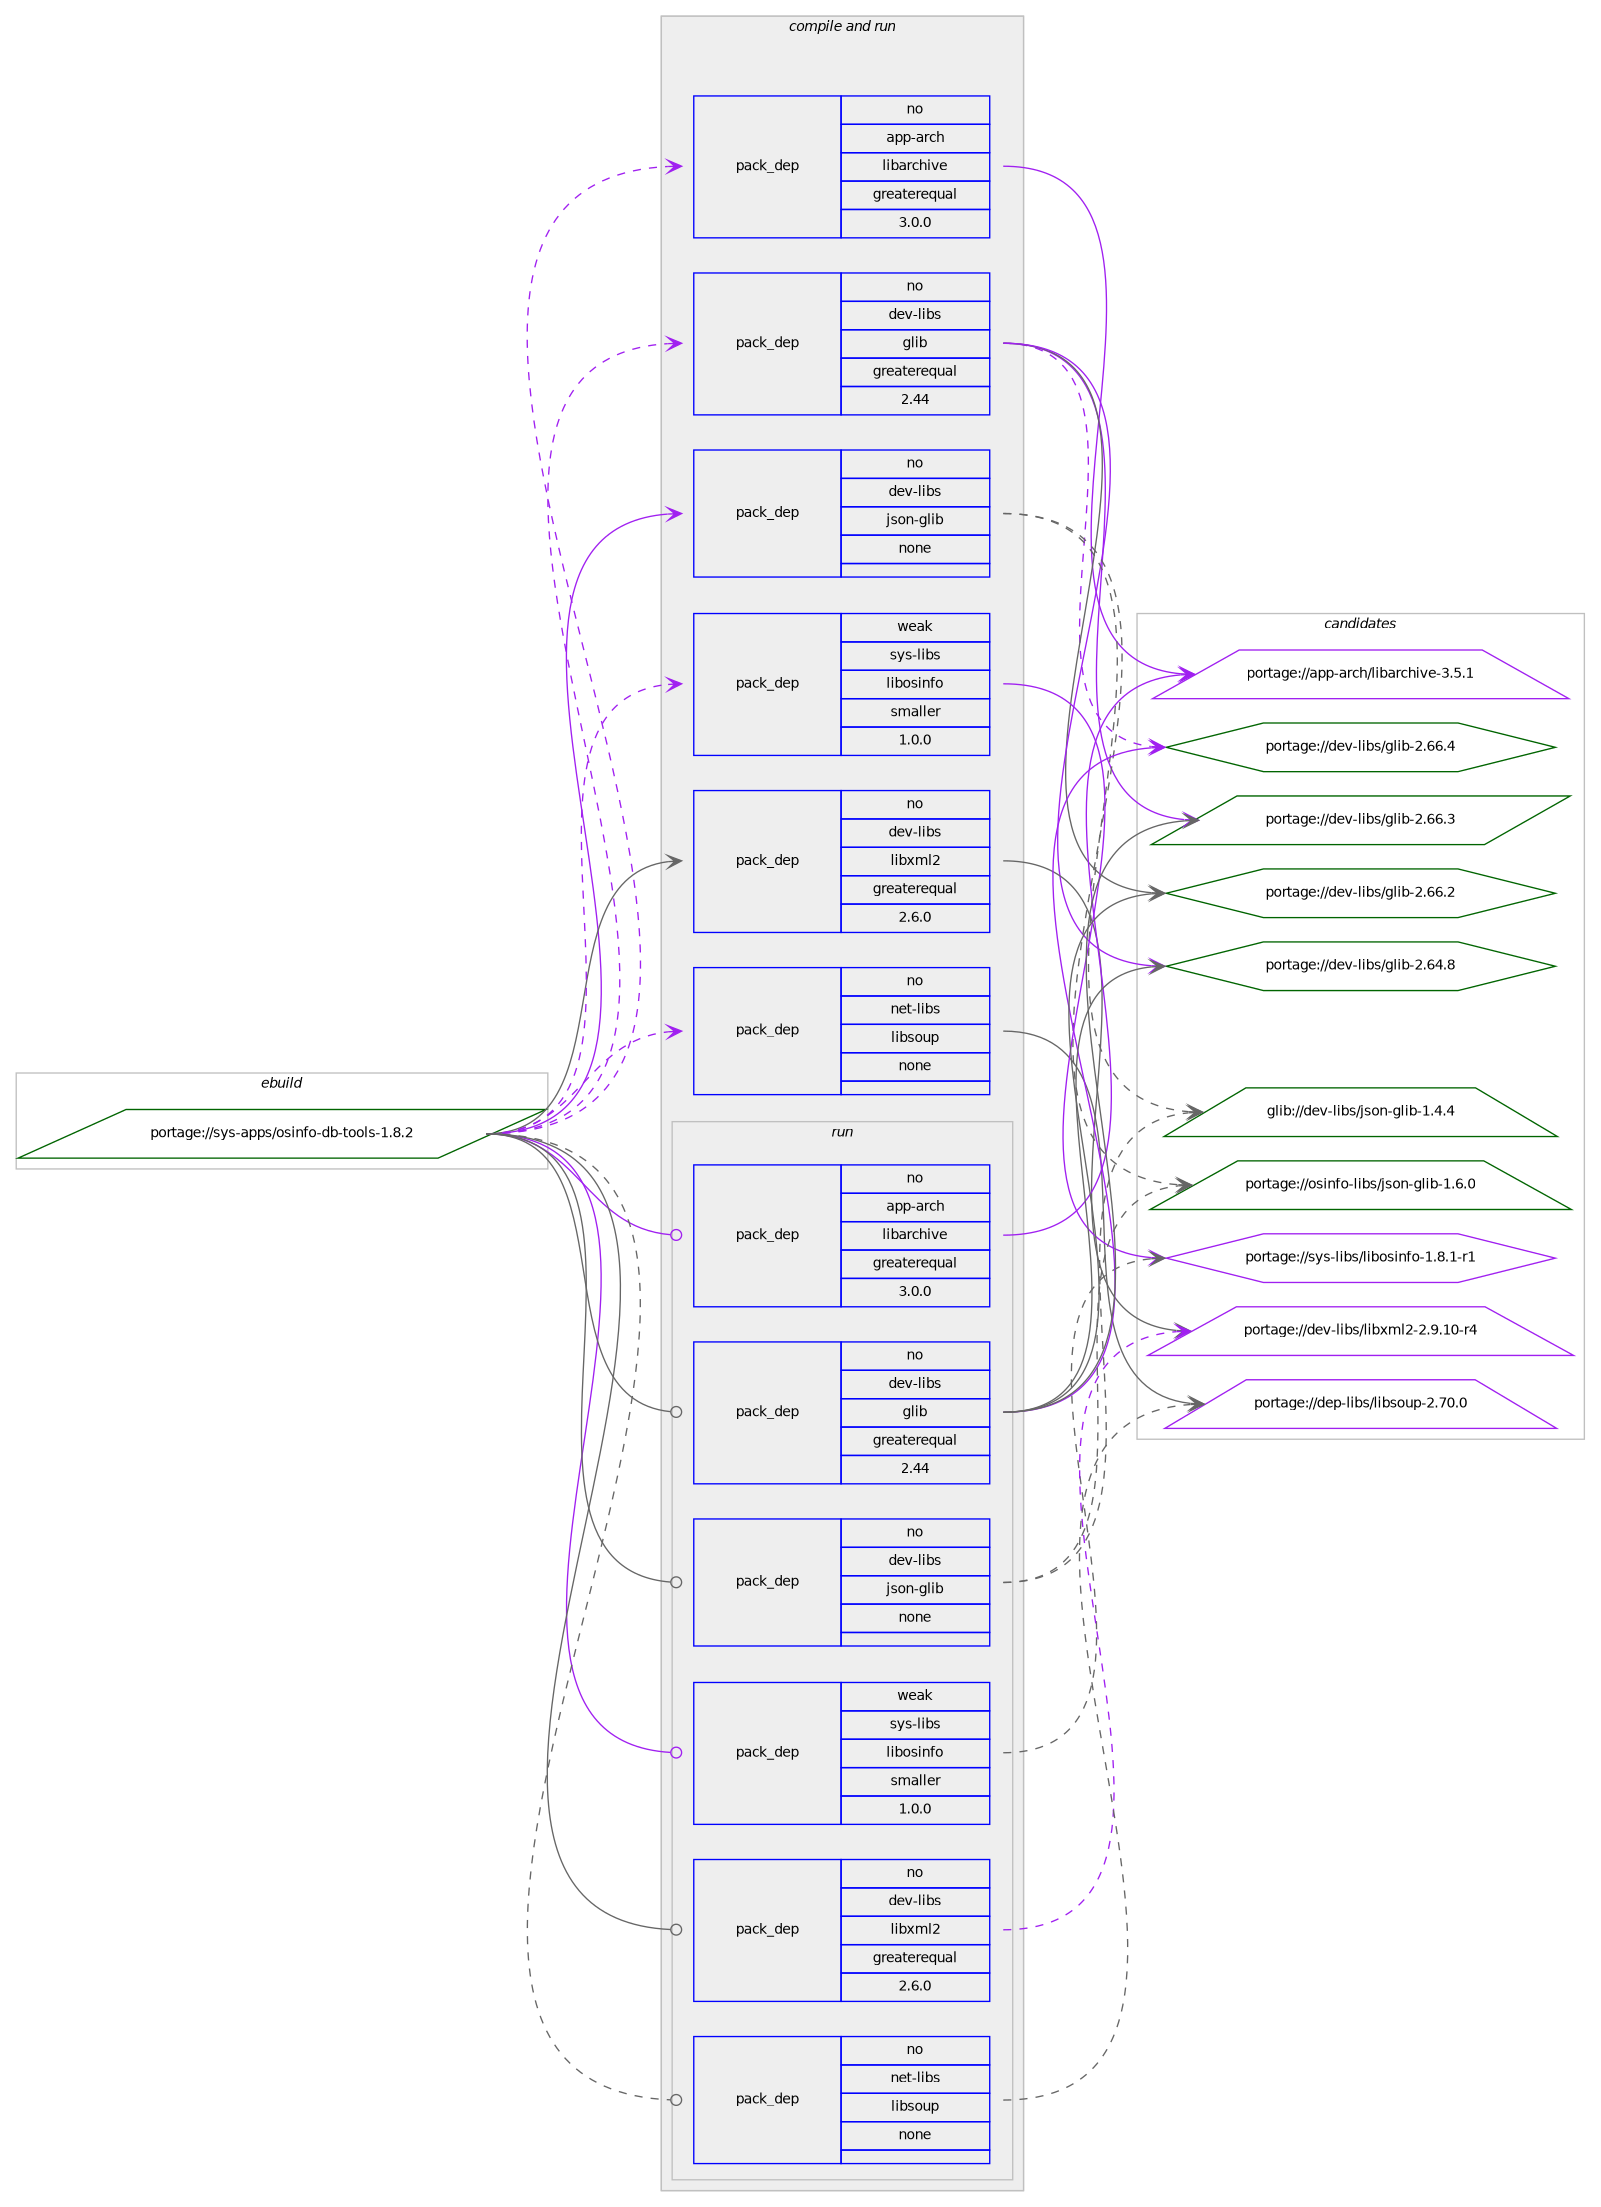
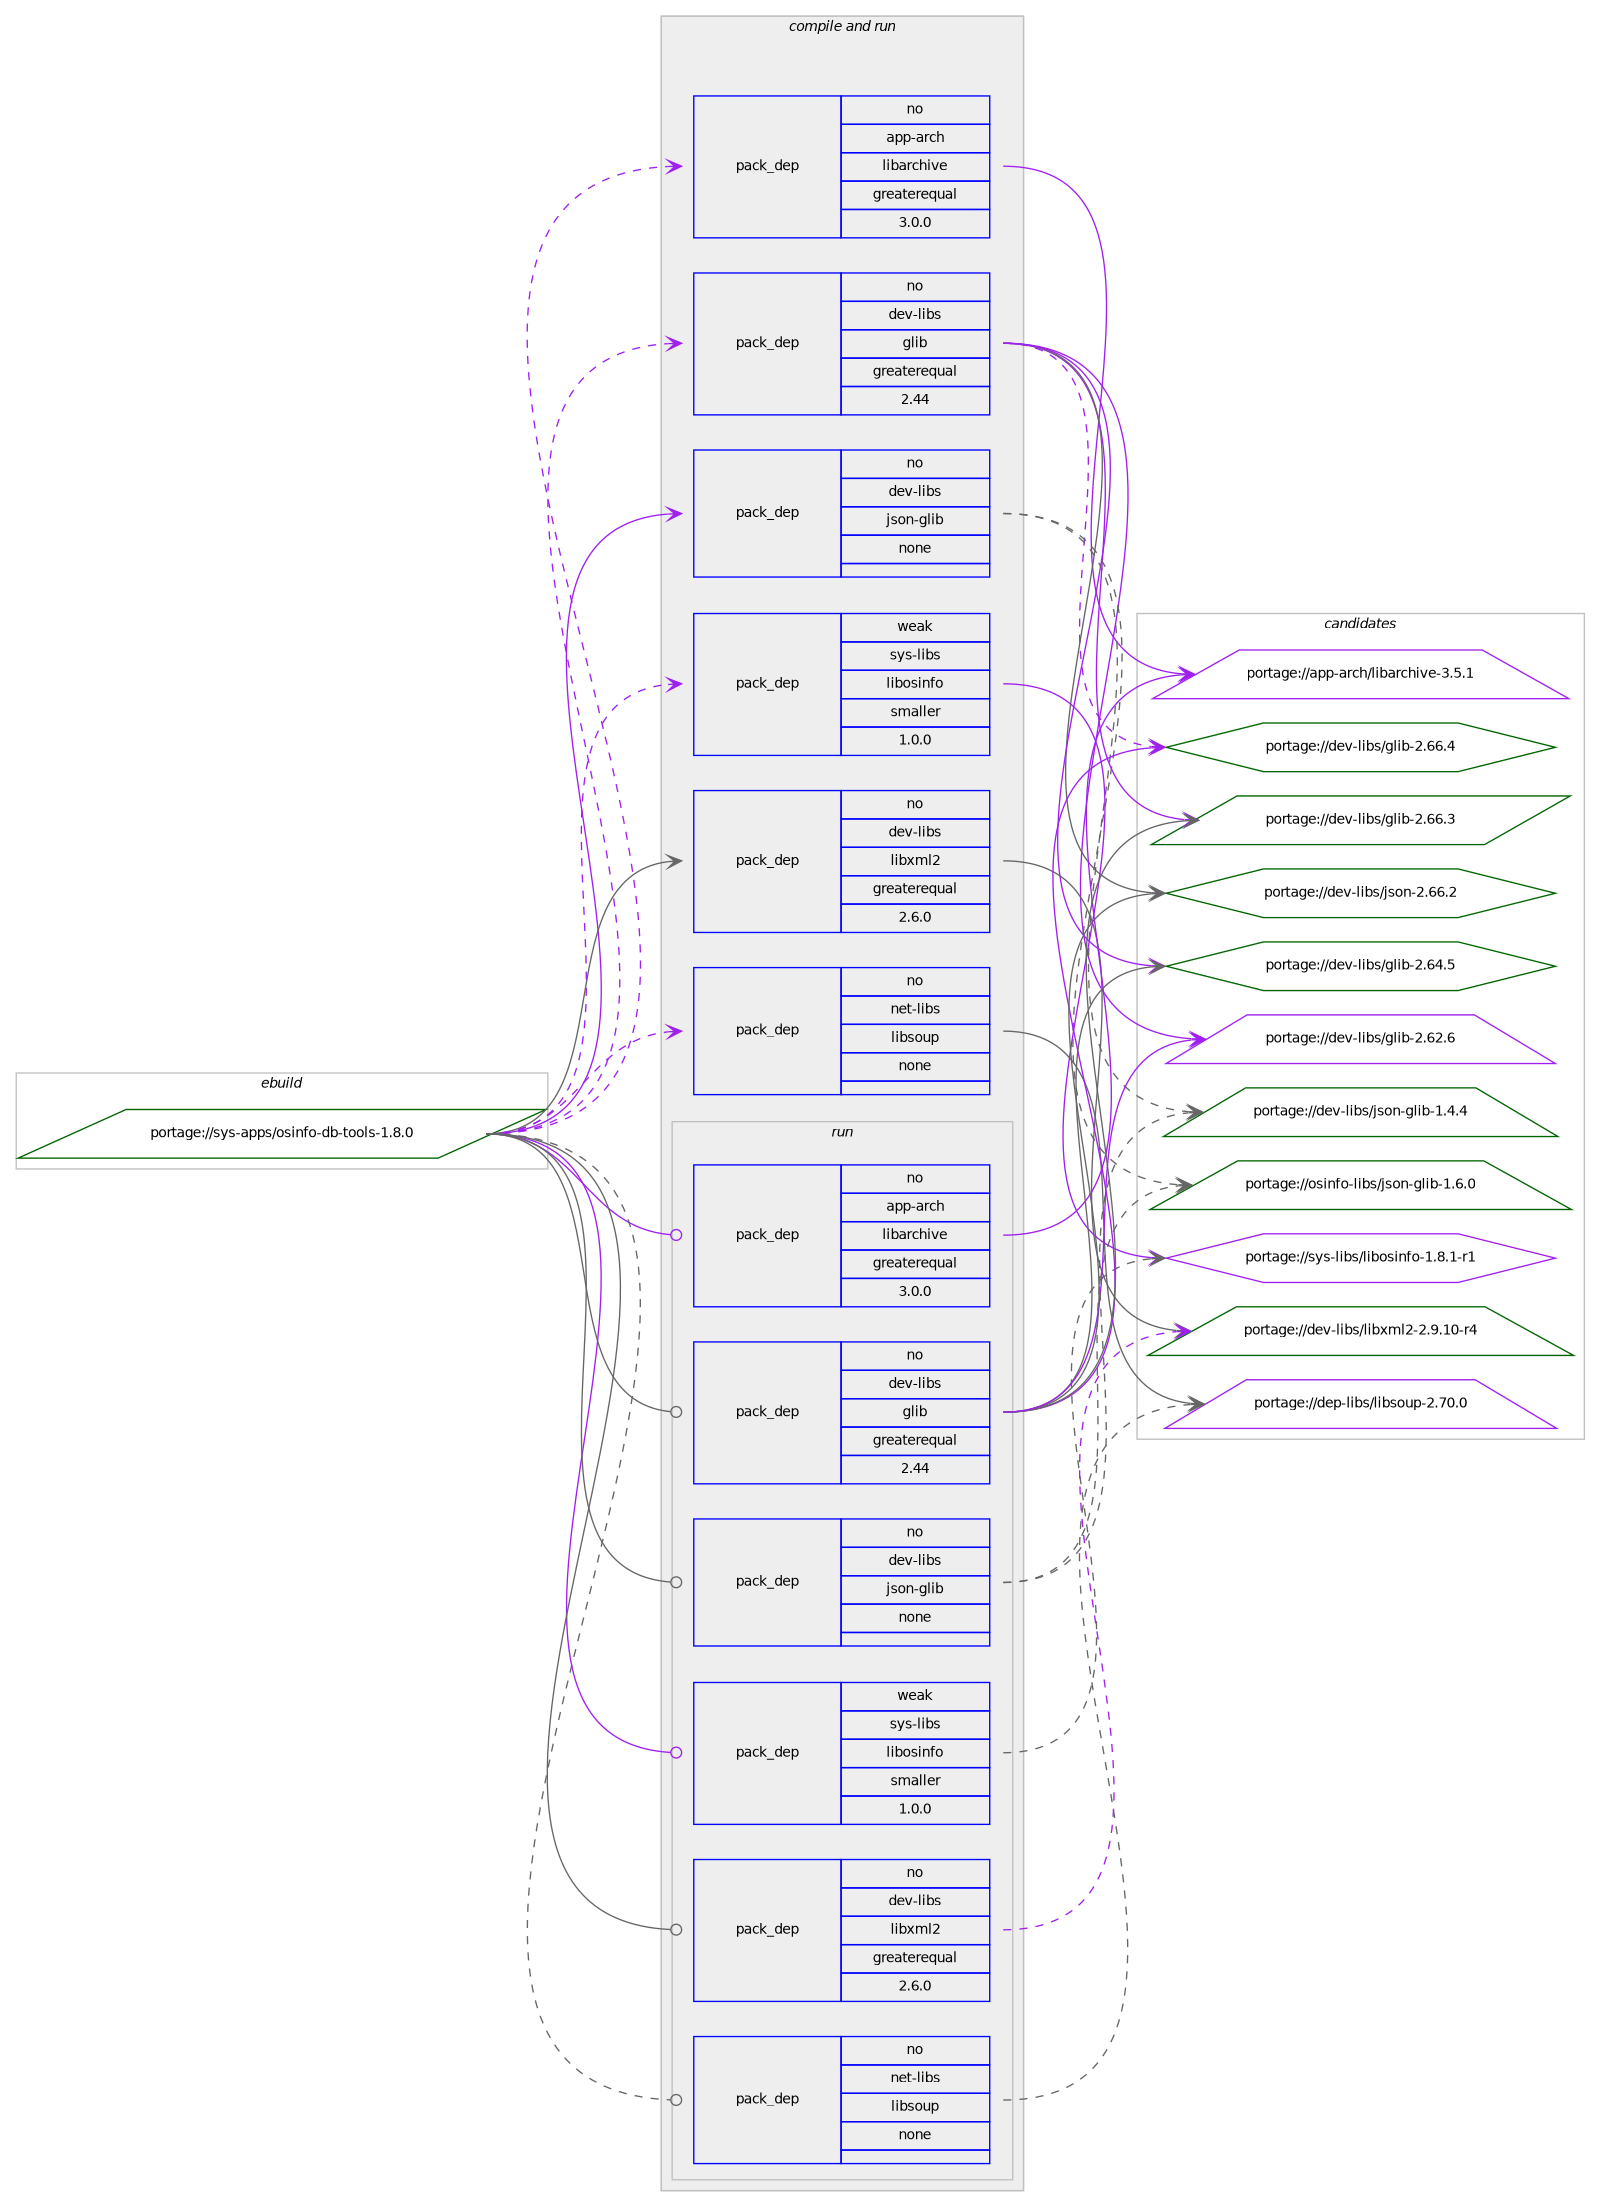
node "portage://dev-libs/glib-2.66.2": label "portage://dev-libs/glib-2.66.2" -> "portage://dev-libs/json-2.66.2"
node "portage://dev-libs/glib-2.64.8": label "portage://dev-libs/glib-2.64.8" -> "portage://dev-libs/glib-2.64.5"
node "portage://dev-libs/glib-2.62.6": added
node "glib://dev-libs/json-glib-1.4.4": label "glib://dev-libs/json-glib-1.4.4" -> "portage://dev-libs/json-glib-1.4.4"
node "portage://sys-apps/osinfo-db-tools-1.8.2": label "portage://sys-apps/osinfo-db-tools-1.8.2" -> "portage://sys-apps/osinfo-db-tools-1.8.0"
node "portage://dev-libs/libxml2-2.9.10-r4": color purple -> darkgreen
